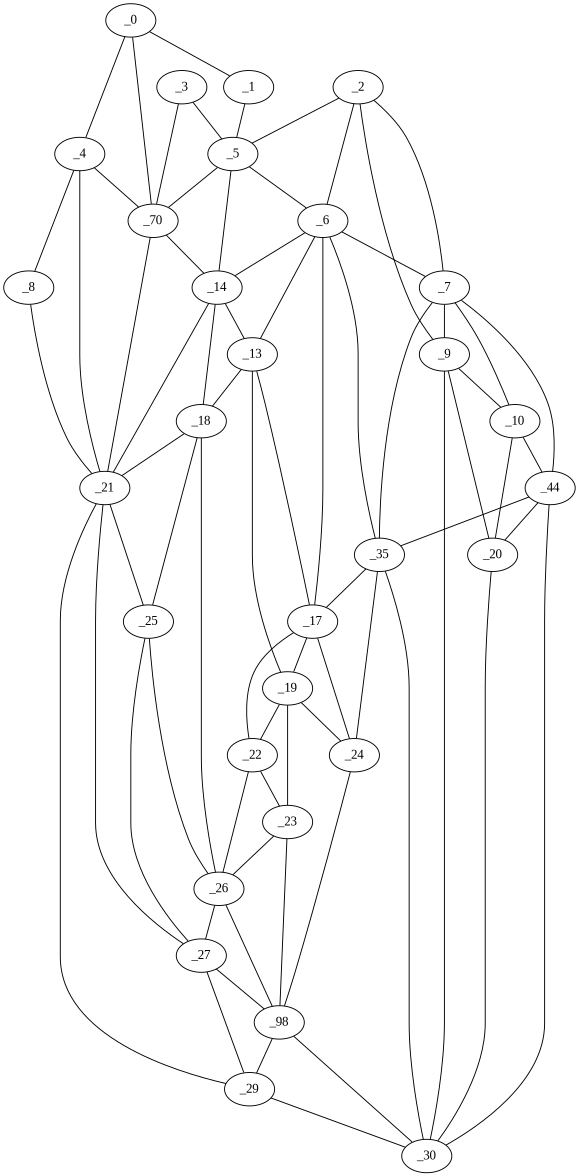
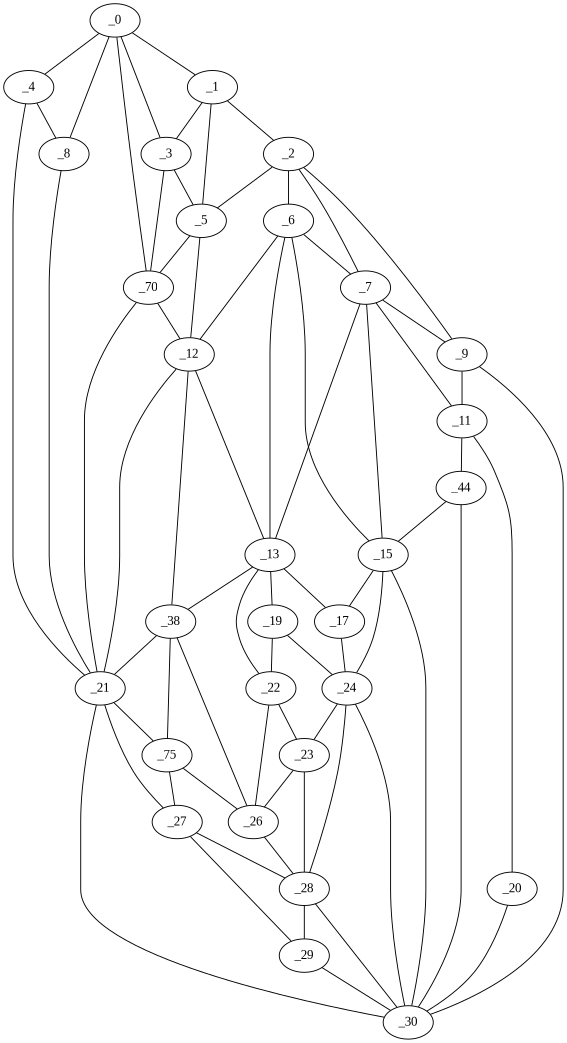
edge "_0" -- "_8": added
edge "_0" -- "_3": added
edge "_1" -- "_3": added
edge "_1" -- "_2": added
edge "_4" -- "_70": removed
edge "_5" -- "_6": removed
node "_14": label "_14" -> "_12"
edge "_7" -- "_44": now "_7" -- "_13"
node "_18": label "_18" -> "_38"
edge "_6" -- "_17": removed
node "_10": label "_10" -> "_11"
edge "_9" -- "_20": removed
edge "_44" -- "_20": removed
node "_35": label "_35" -> "_15"
node "_25": label "_25" -> "_75"
edge "_17" -- "_19": removed
edge "_17" -- "_22": now "_13" -- "_22"
edge "_19" -- "_23": now "_24" -- "_23"
edge "_21" -- "_29": now "_21" -- "_30"
edge "_24" -- "_30": added
edge "_26" -- "_27": removed
node "_98": label "_98" -> "_28"
